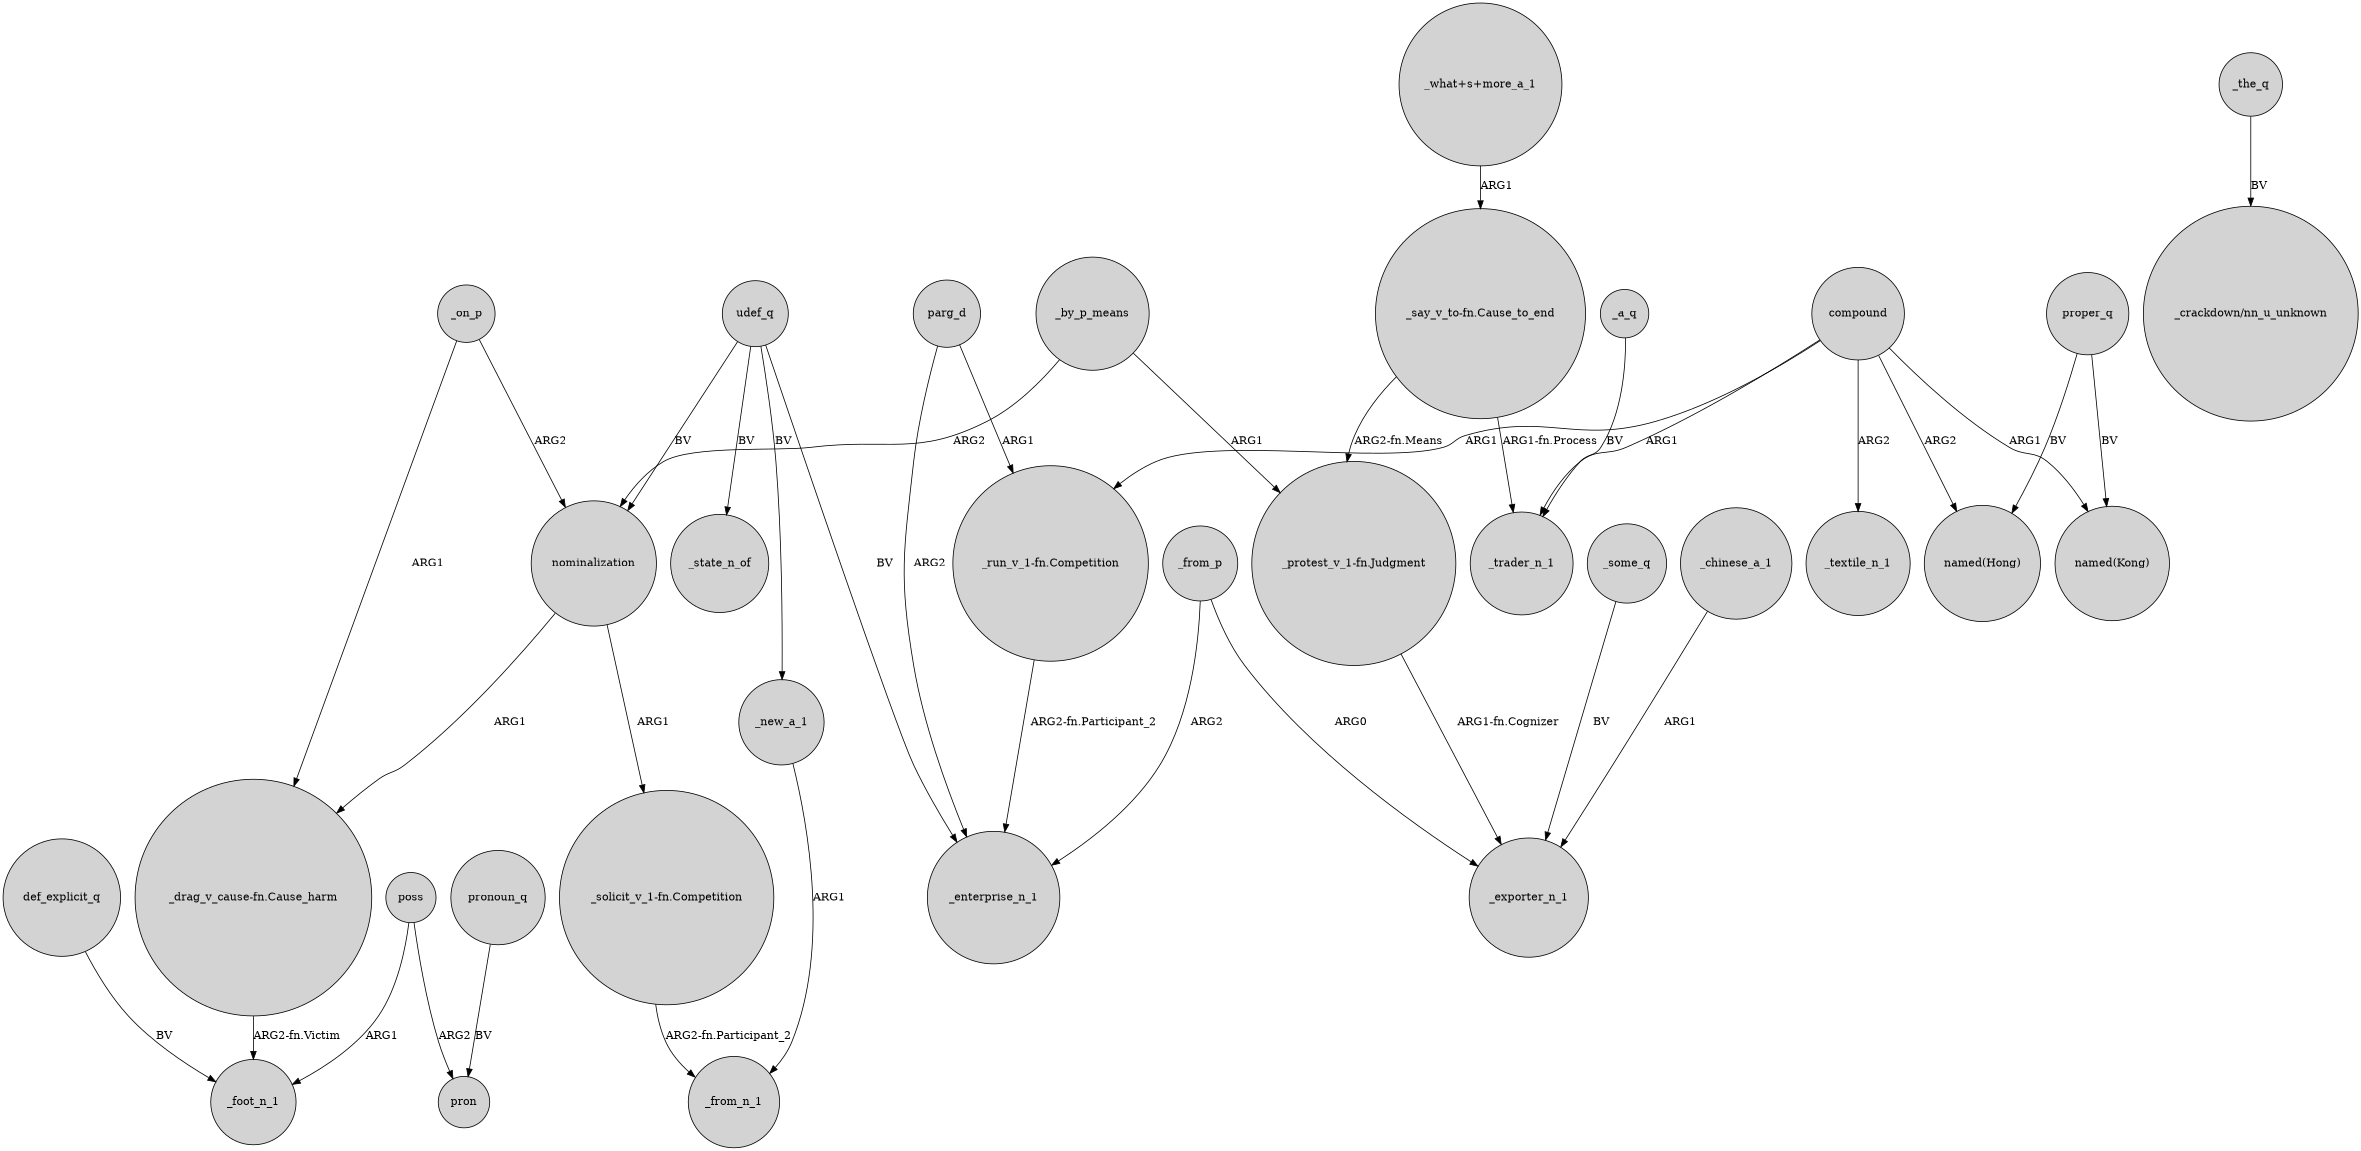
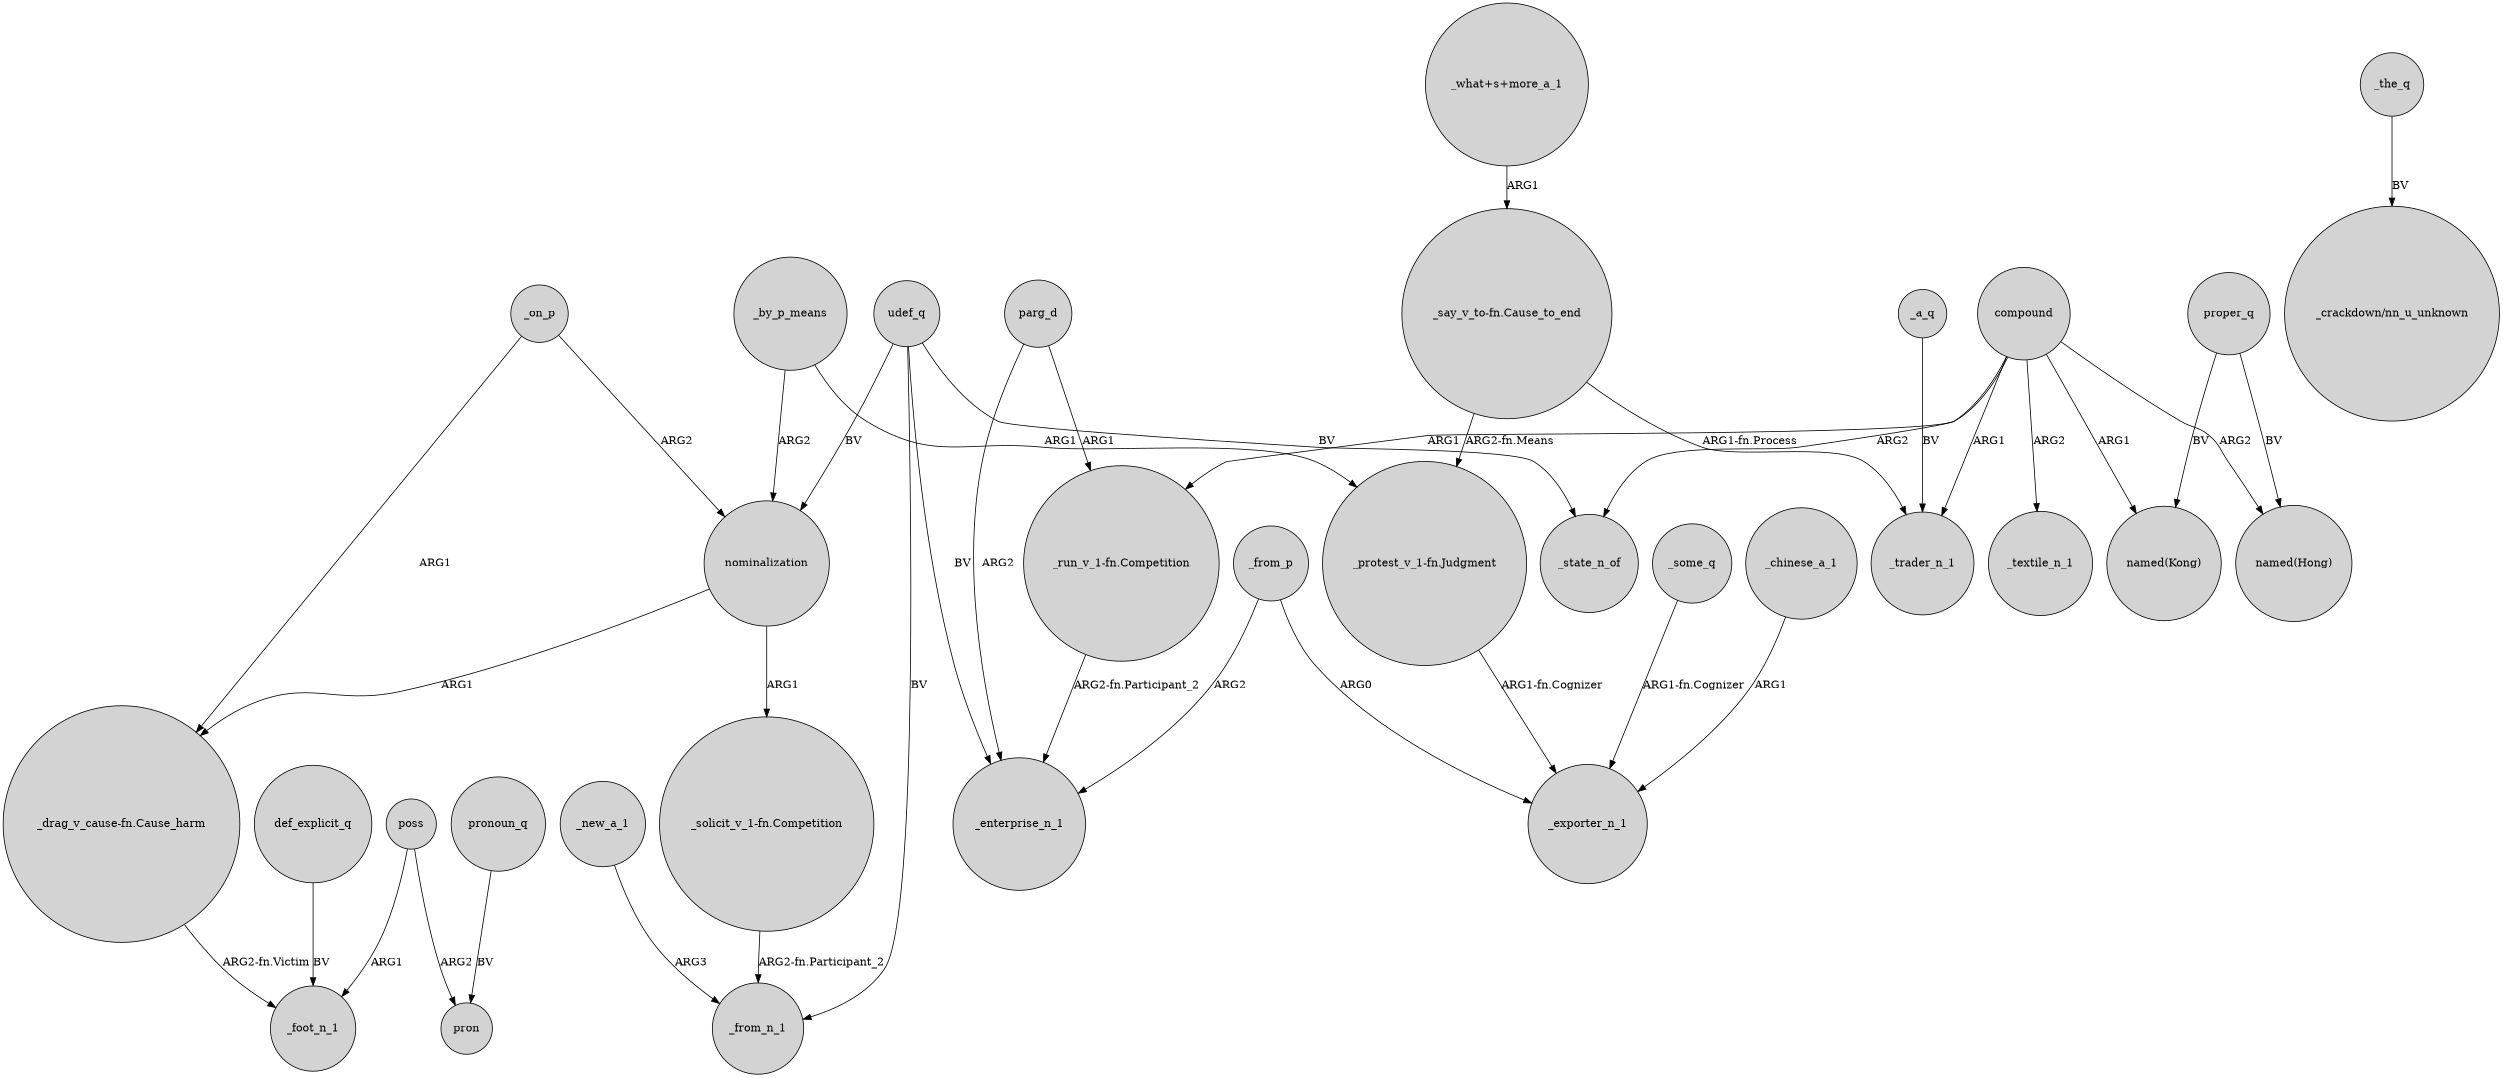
edge "compound" -> "_state_n_of": added, label "ARG2"
edge "udef_q" -> "_new_a_1": now "udef_q" -> "_from_n_1"
edge "_some_q" -> "_exporter_n_1": label "BV" -> "ARG1-fn.Cognizer"
edge "_new_a_1" -> "_from_n_1": label "ARG1" -> "ARG3"
